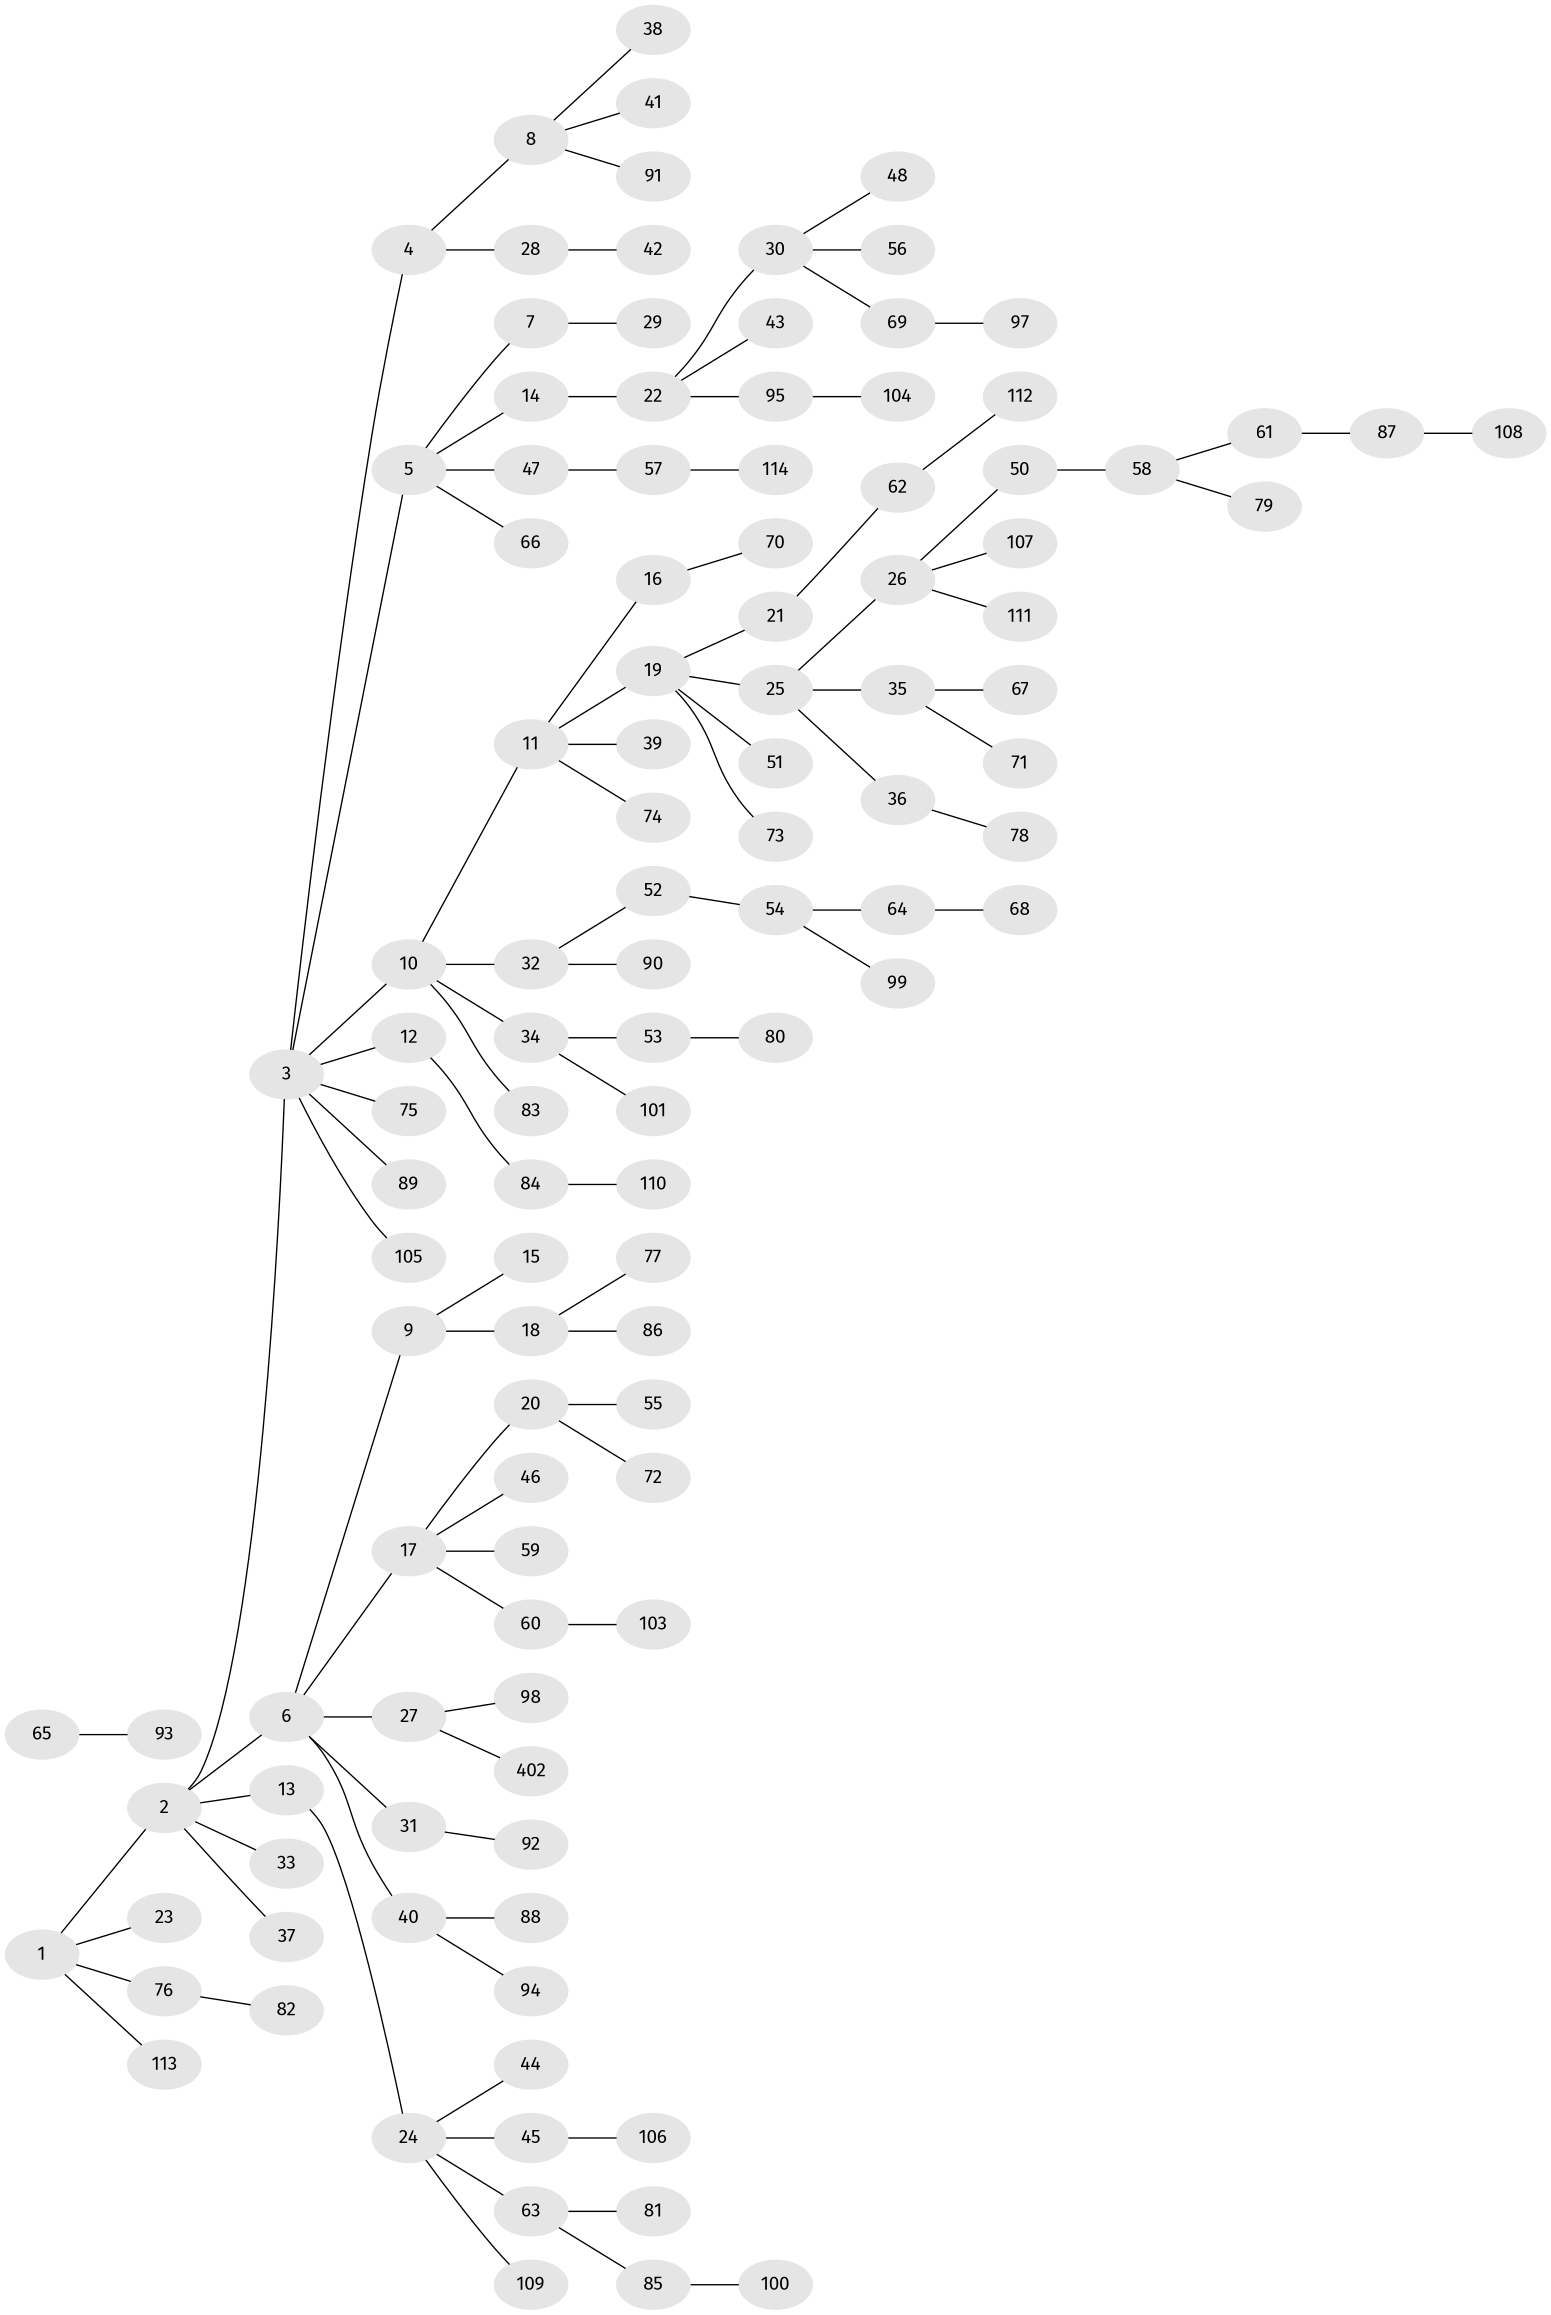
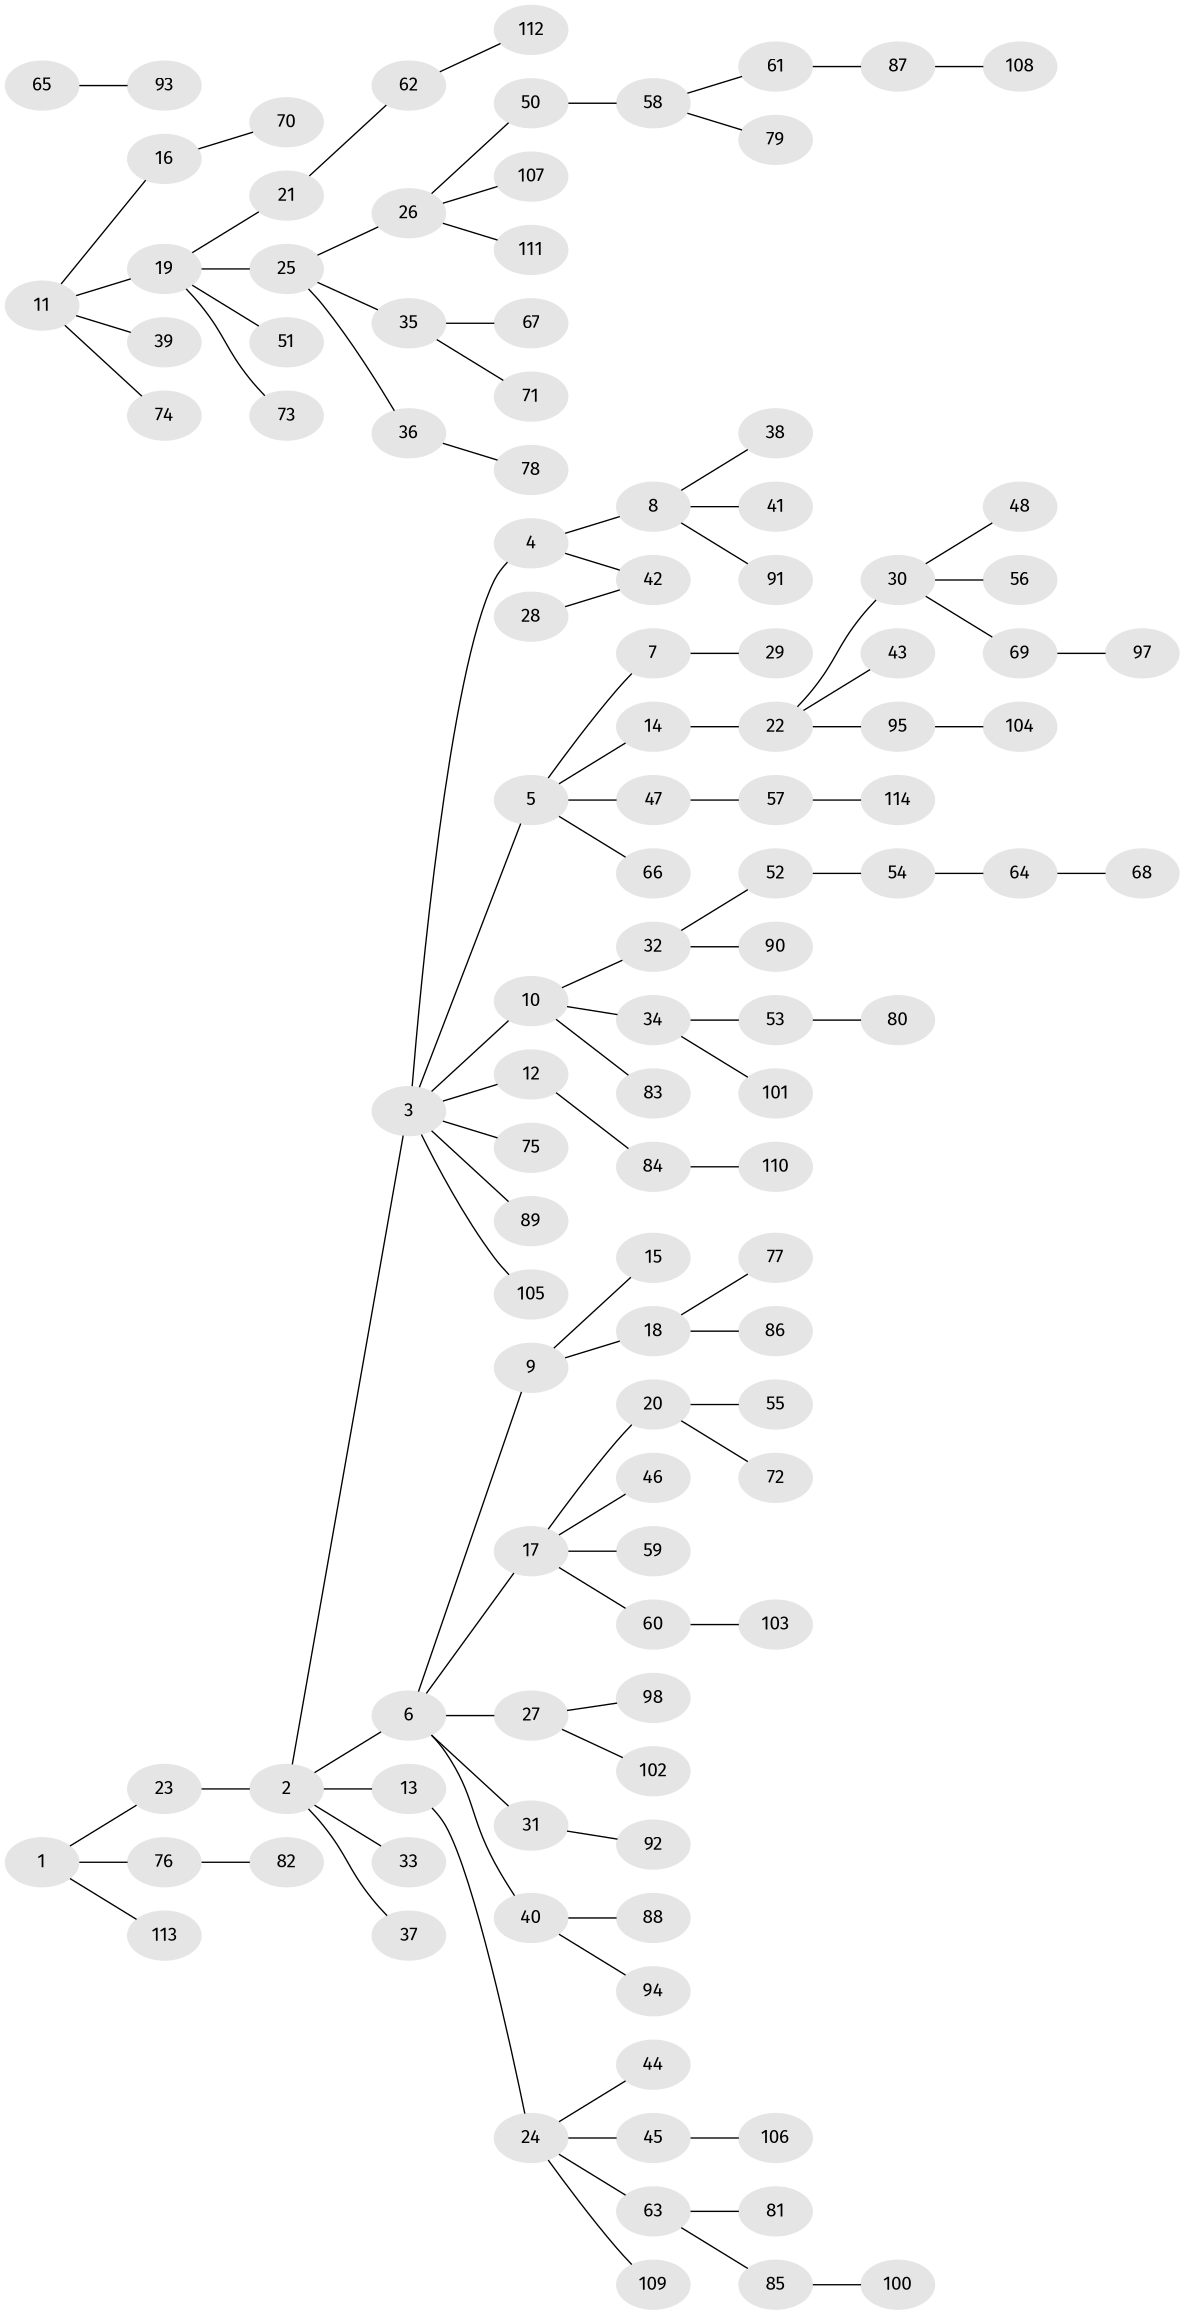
edge "4" -- "28": now "4" -- "42"
edge "11" -- "10": removed
node "99": removed
node "402": label "402" -> "102"
edge "2" -- "1": now "2" -- "23"
